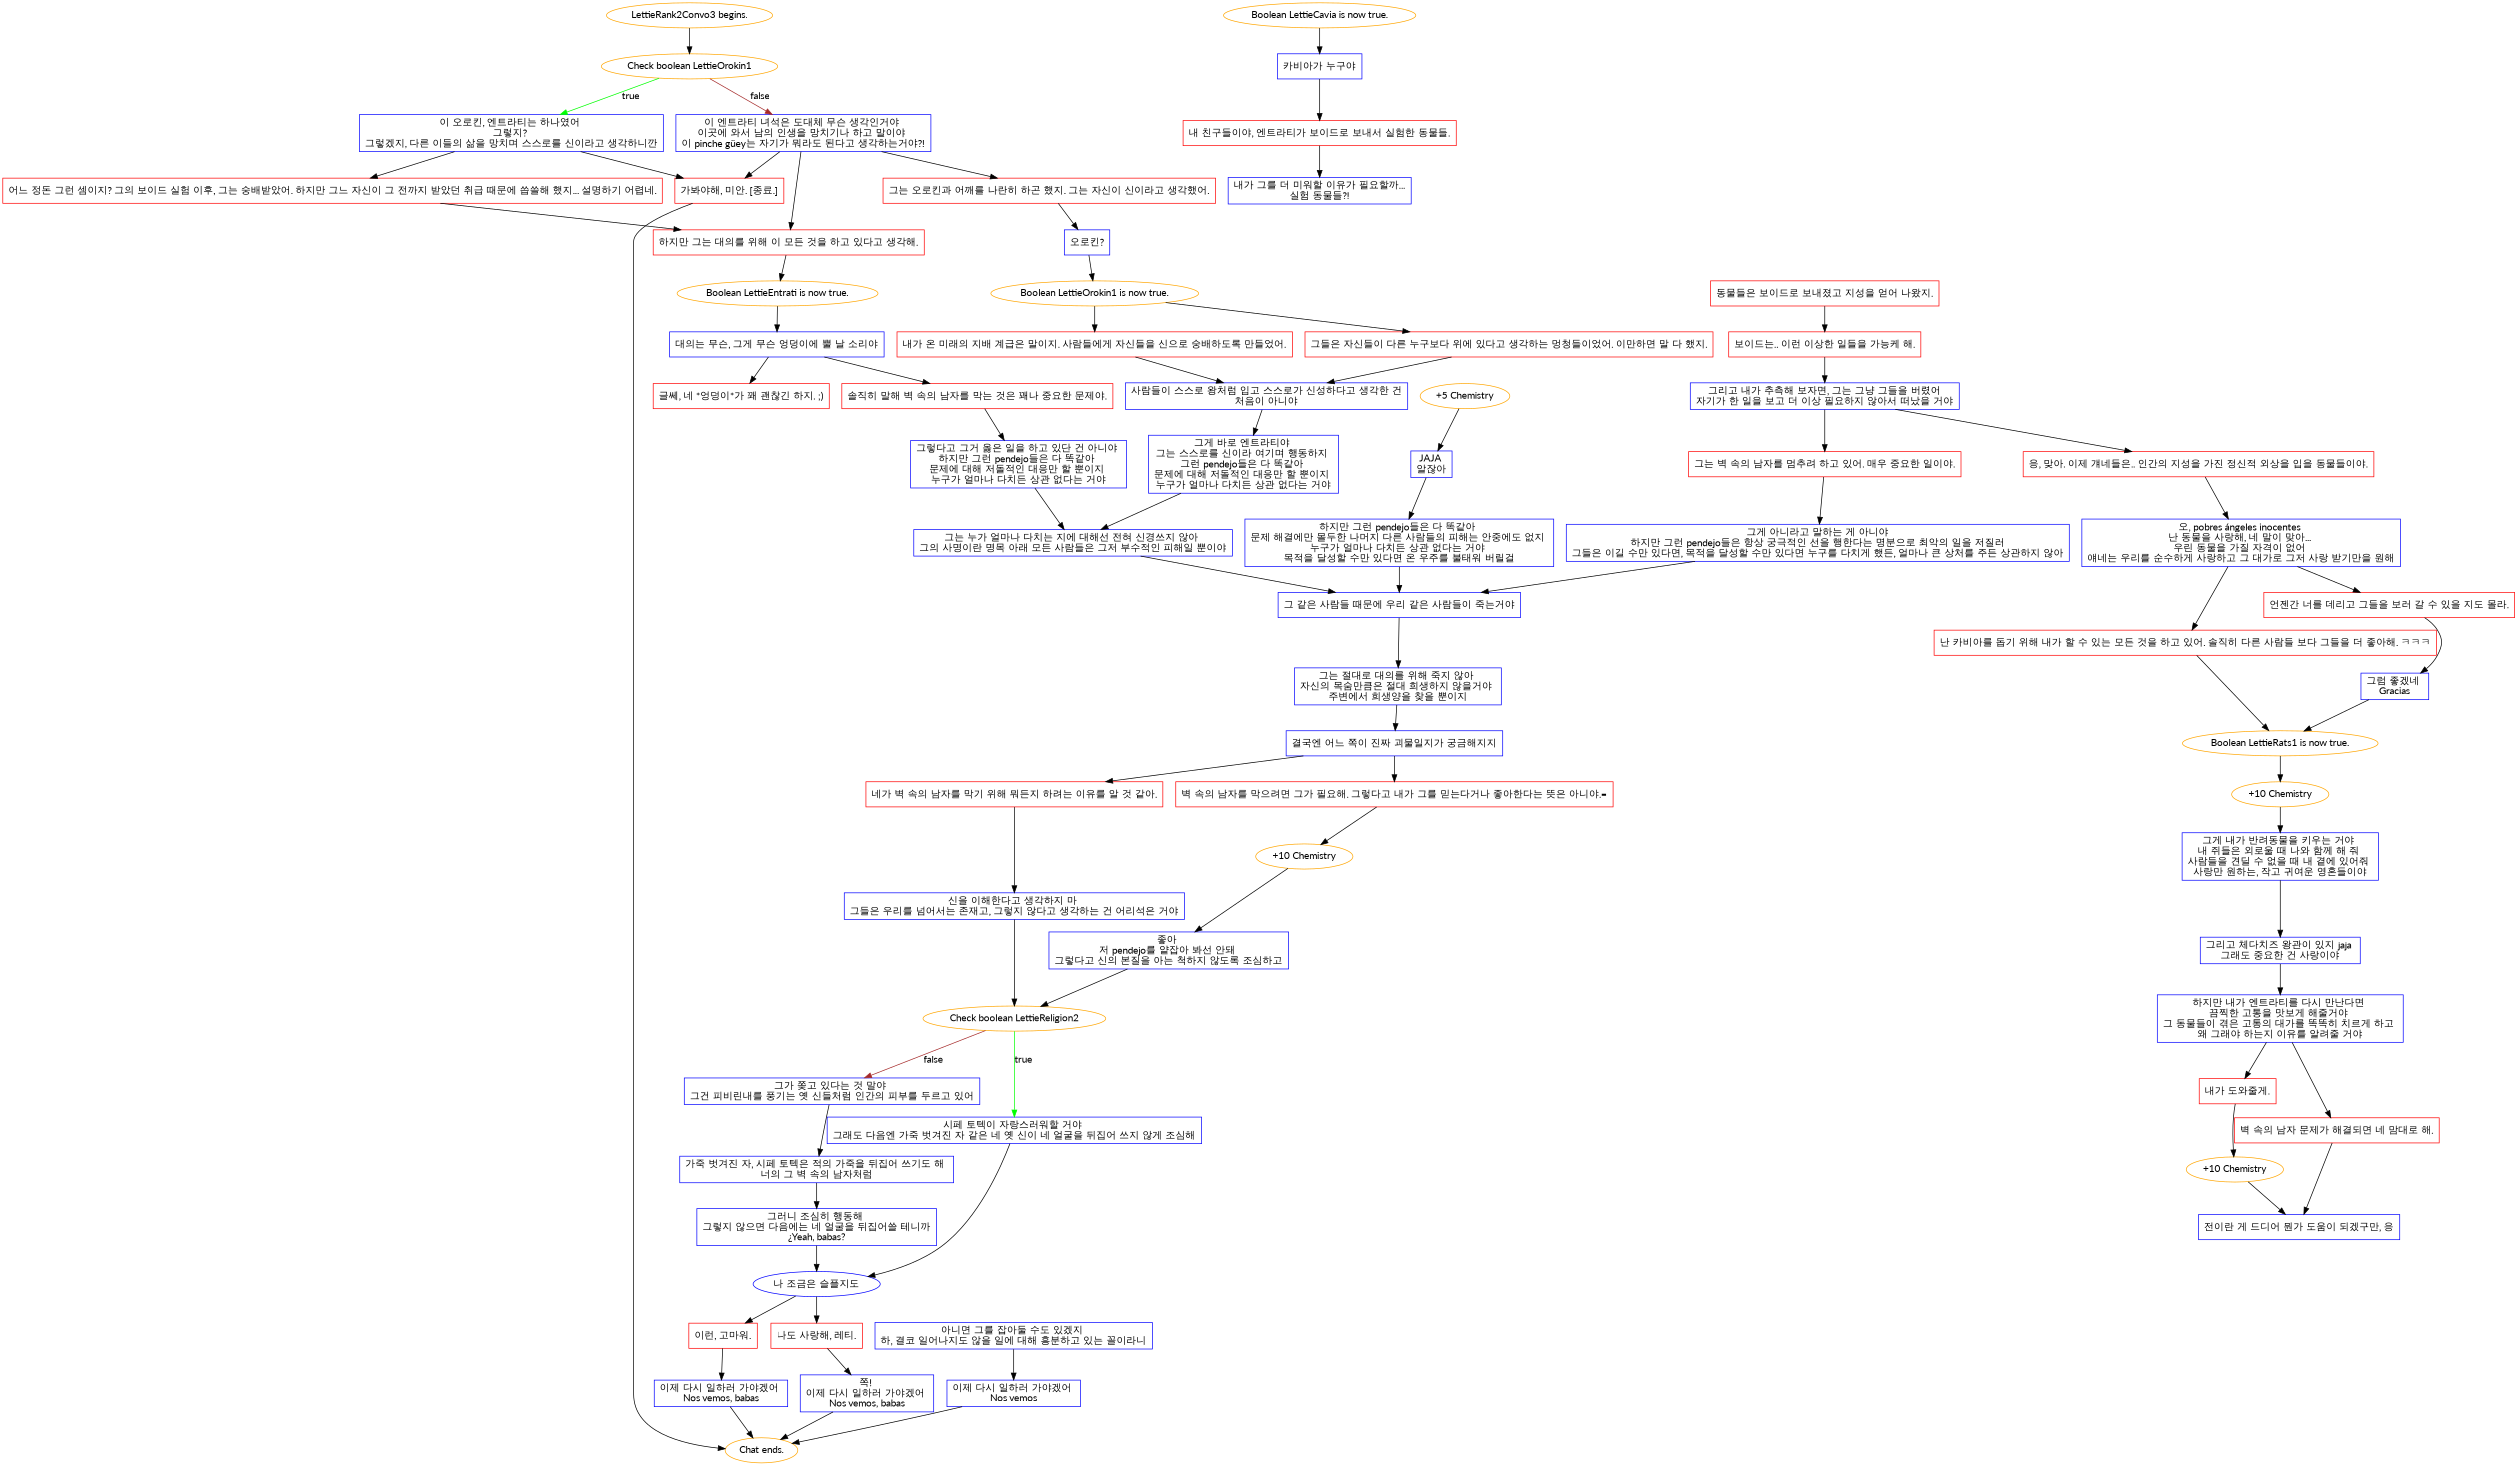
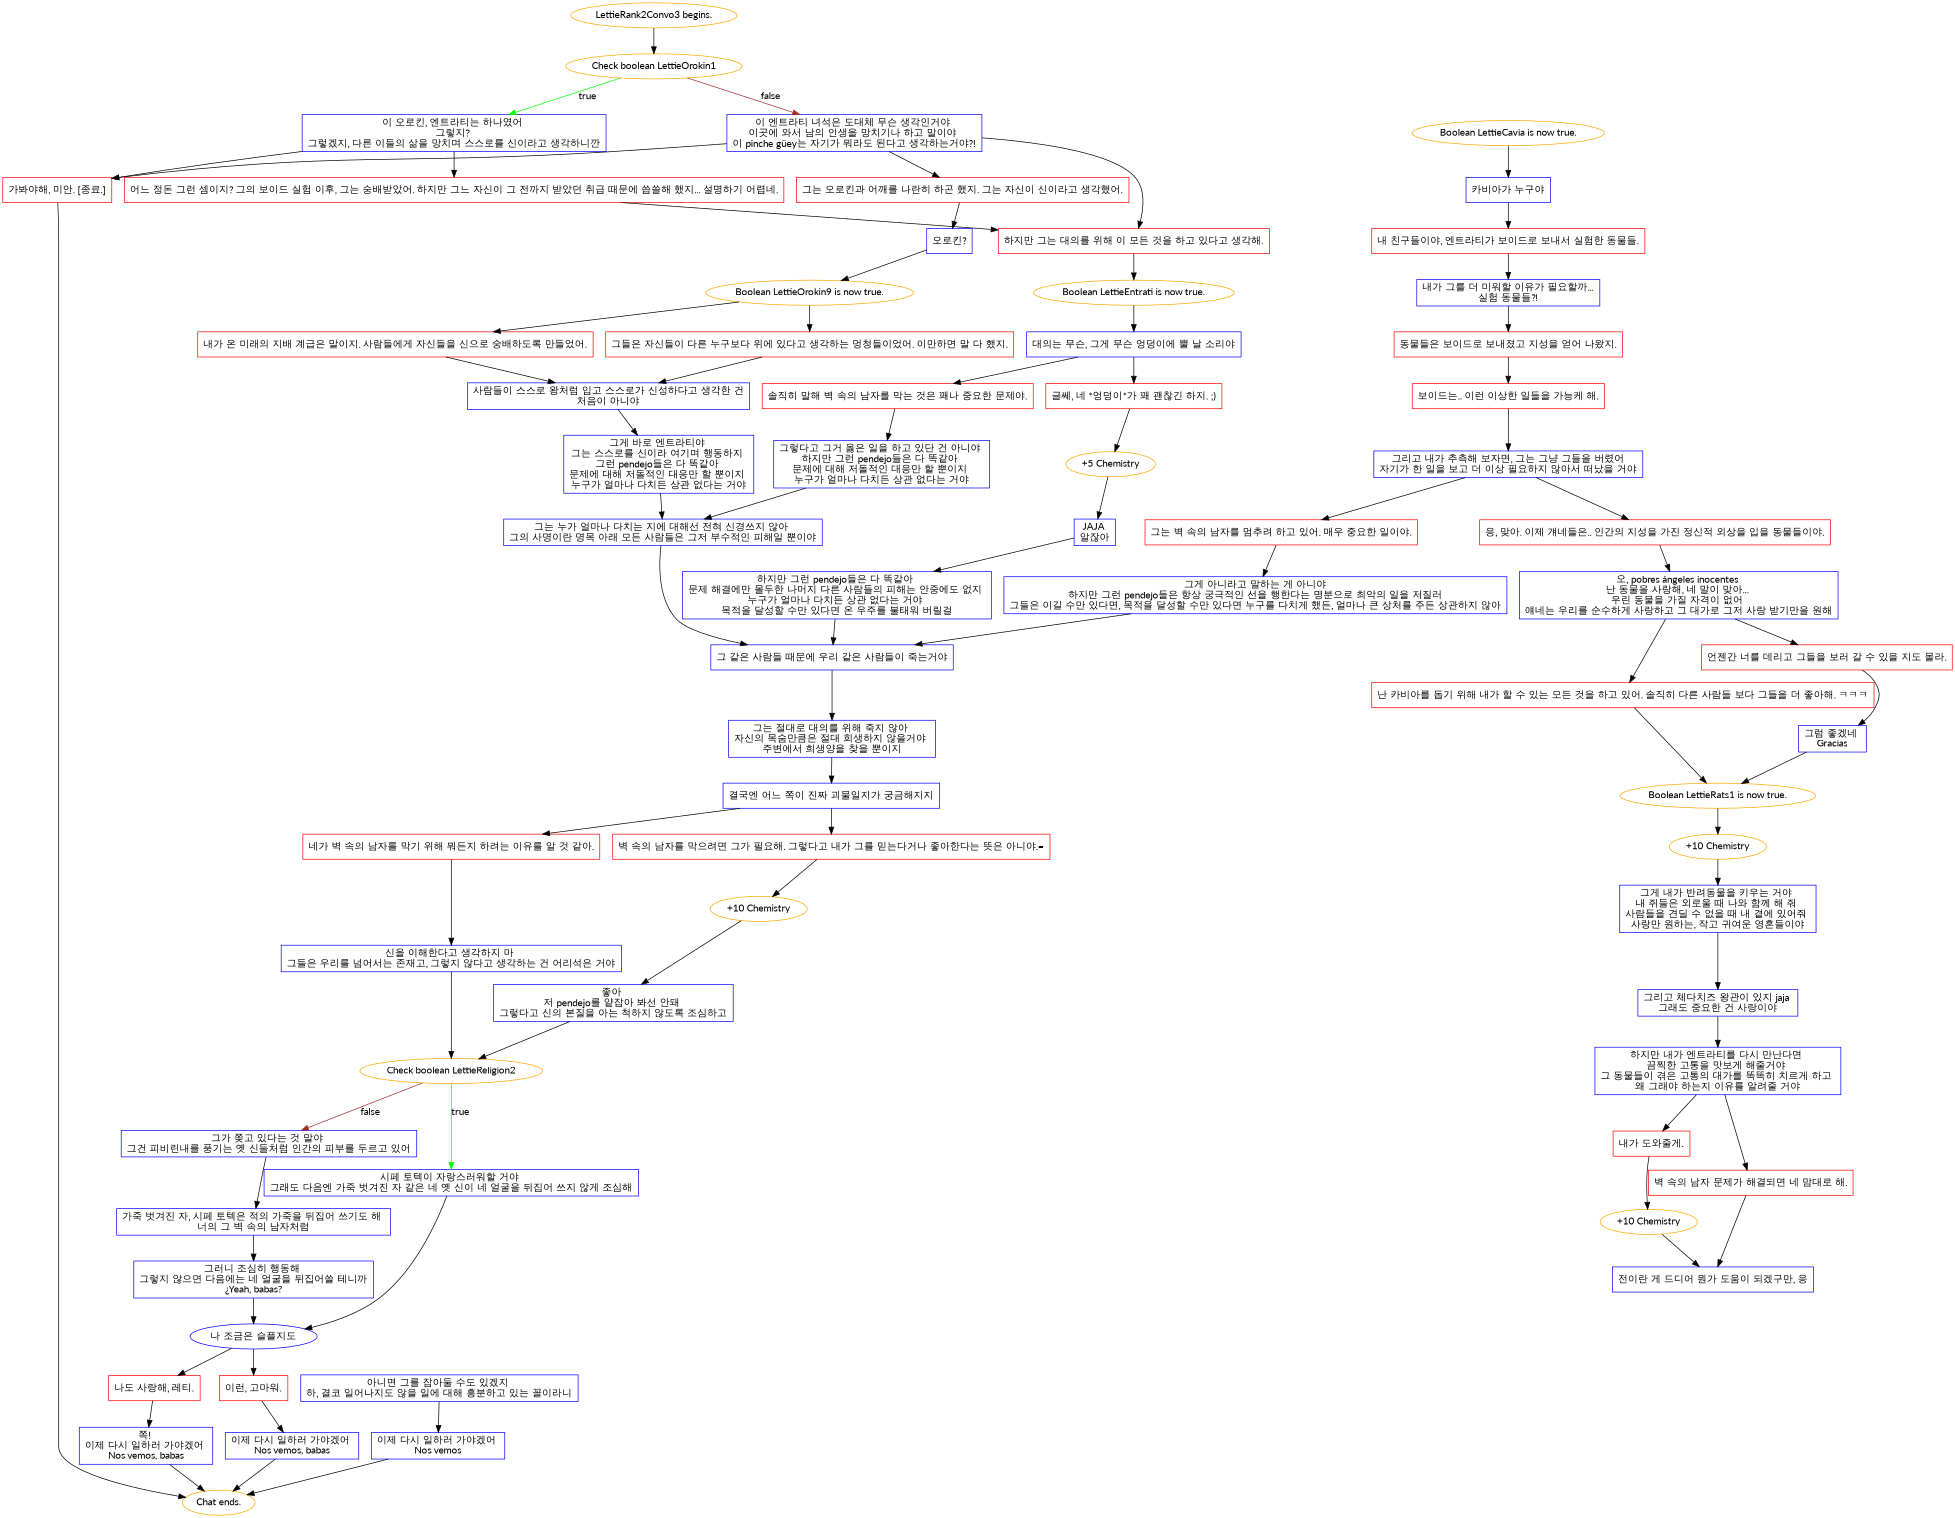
node "Boolean LettieOrokin1 is now true.": label "Boolean LettieOrokin1 is now true." -> "Boolean LettieOrokin9 is now true."
edge "내가 그를 더 미워할 이유가 필요할까... 실험 동물들?!" -> "동물들은 보이드로 보내졌고 지성을 얻어 나왔지.": added
edge "글쎄, 네 *엉덩이*가 꽤 괜찮긴 하지. ;)" -> "+5 Chemistry": added
